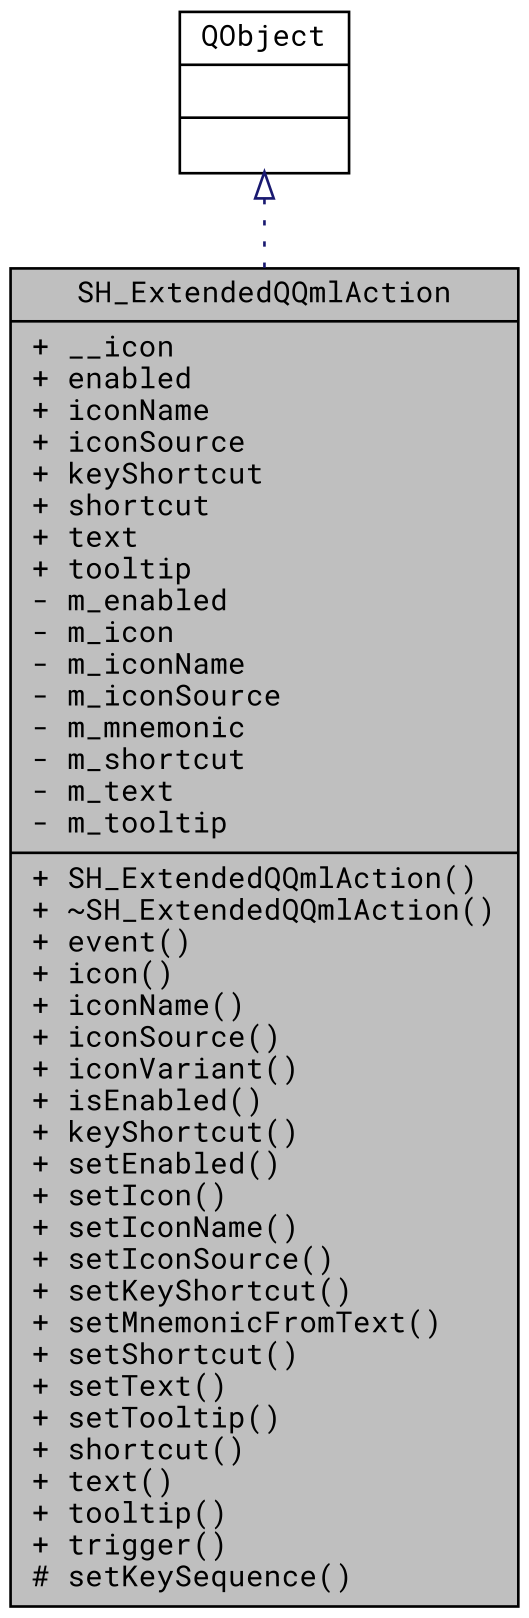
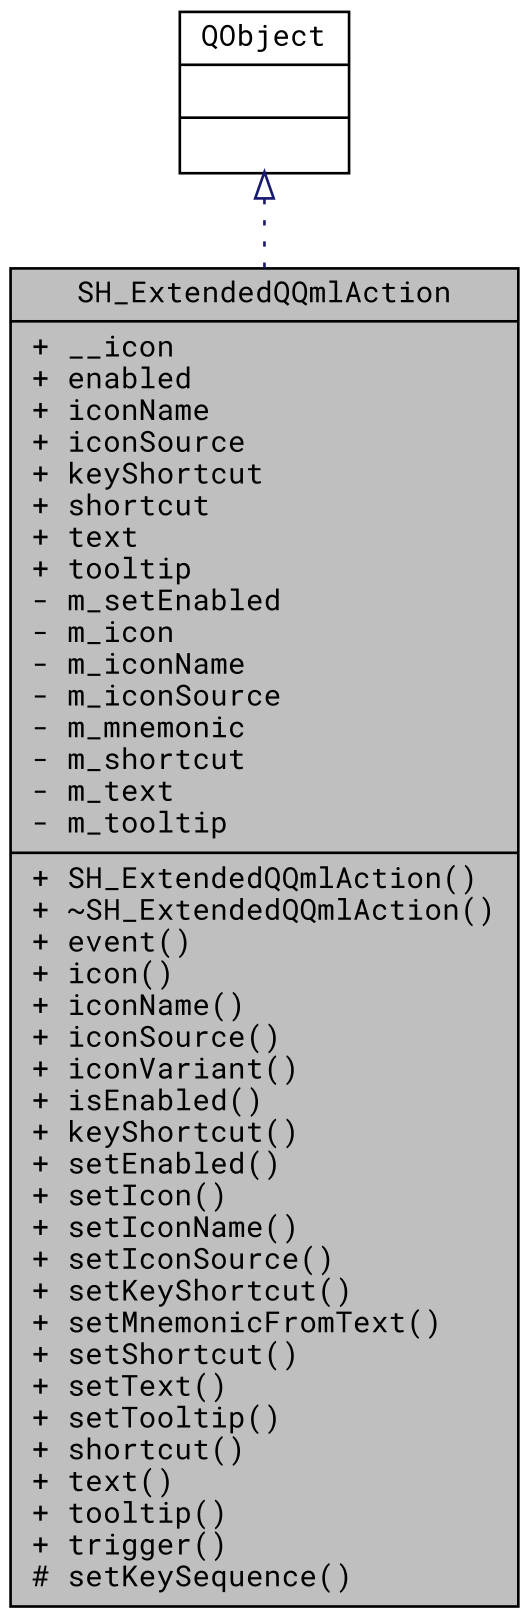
node "SH_ExtendedQQmlAction": text "- m_enabled" -> "- m_setEnabled"
